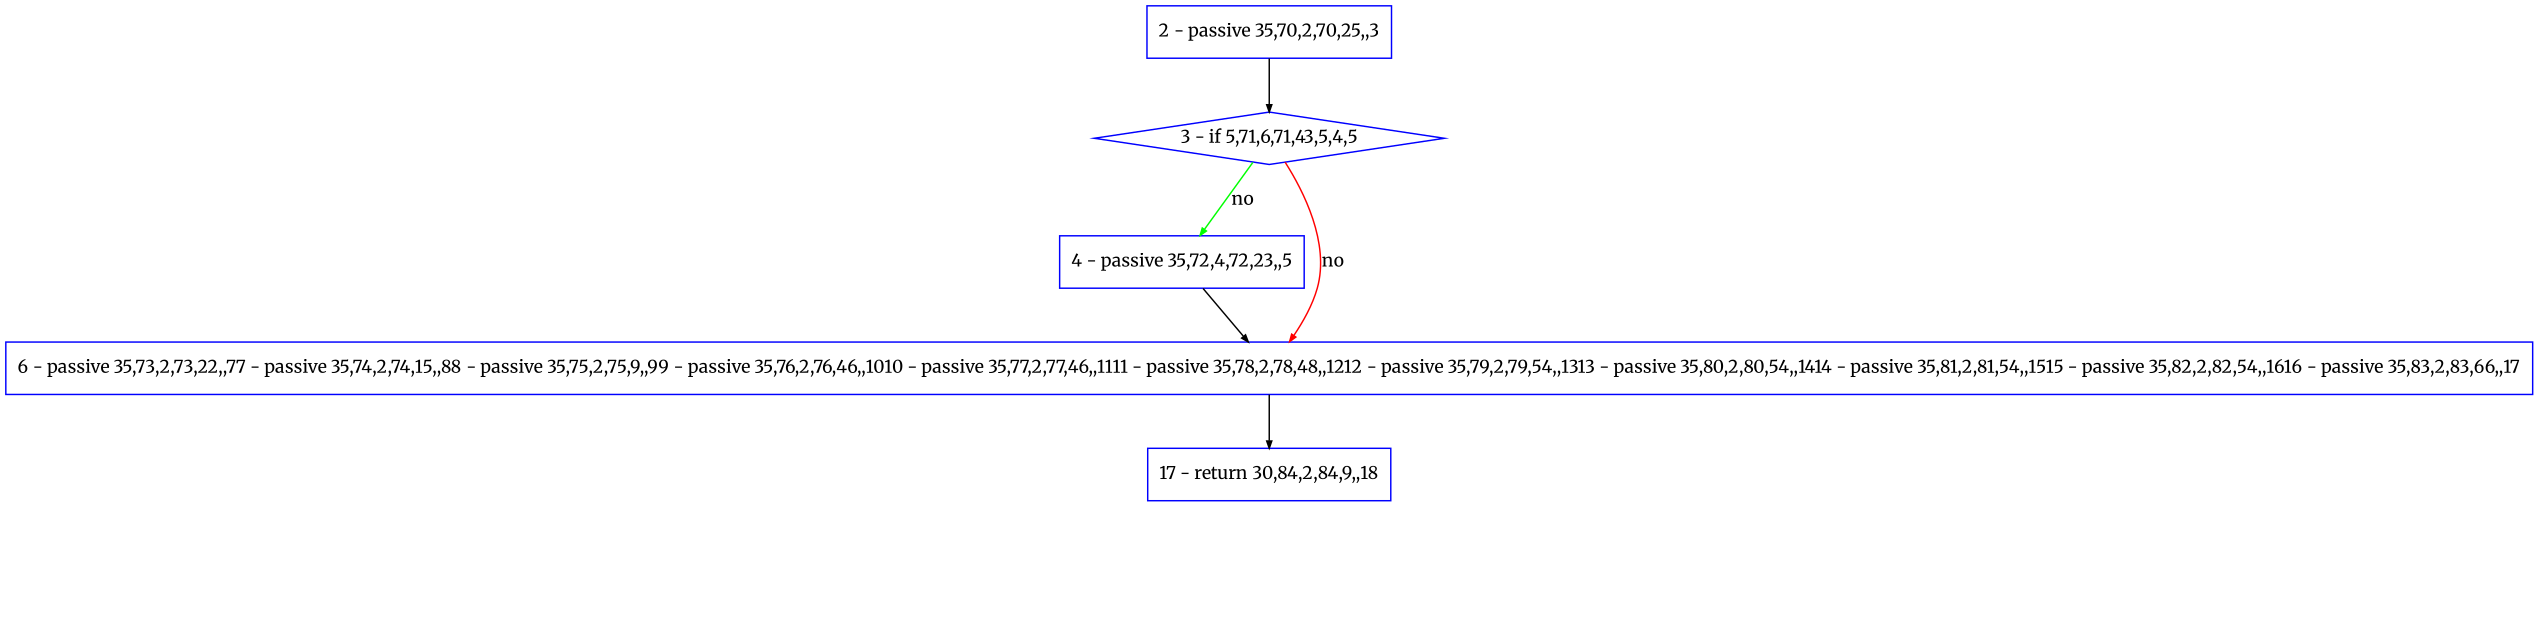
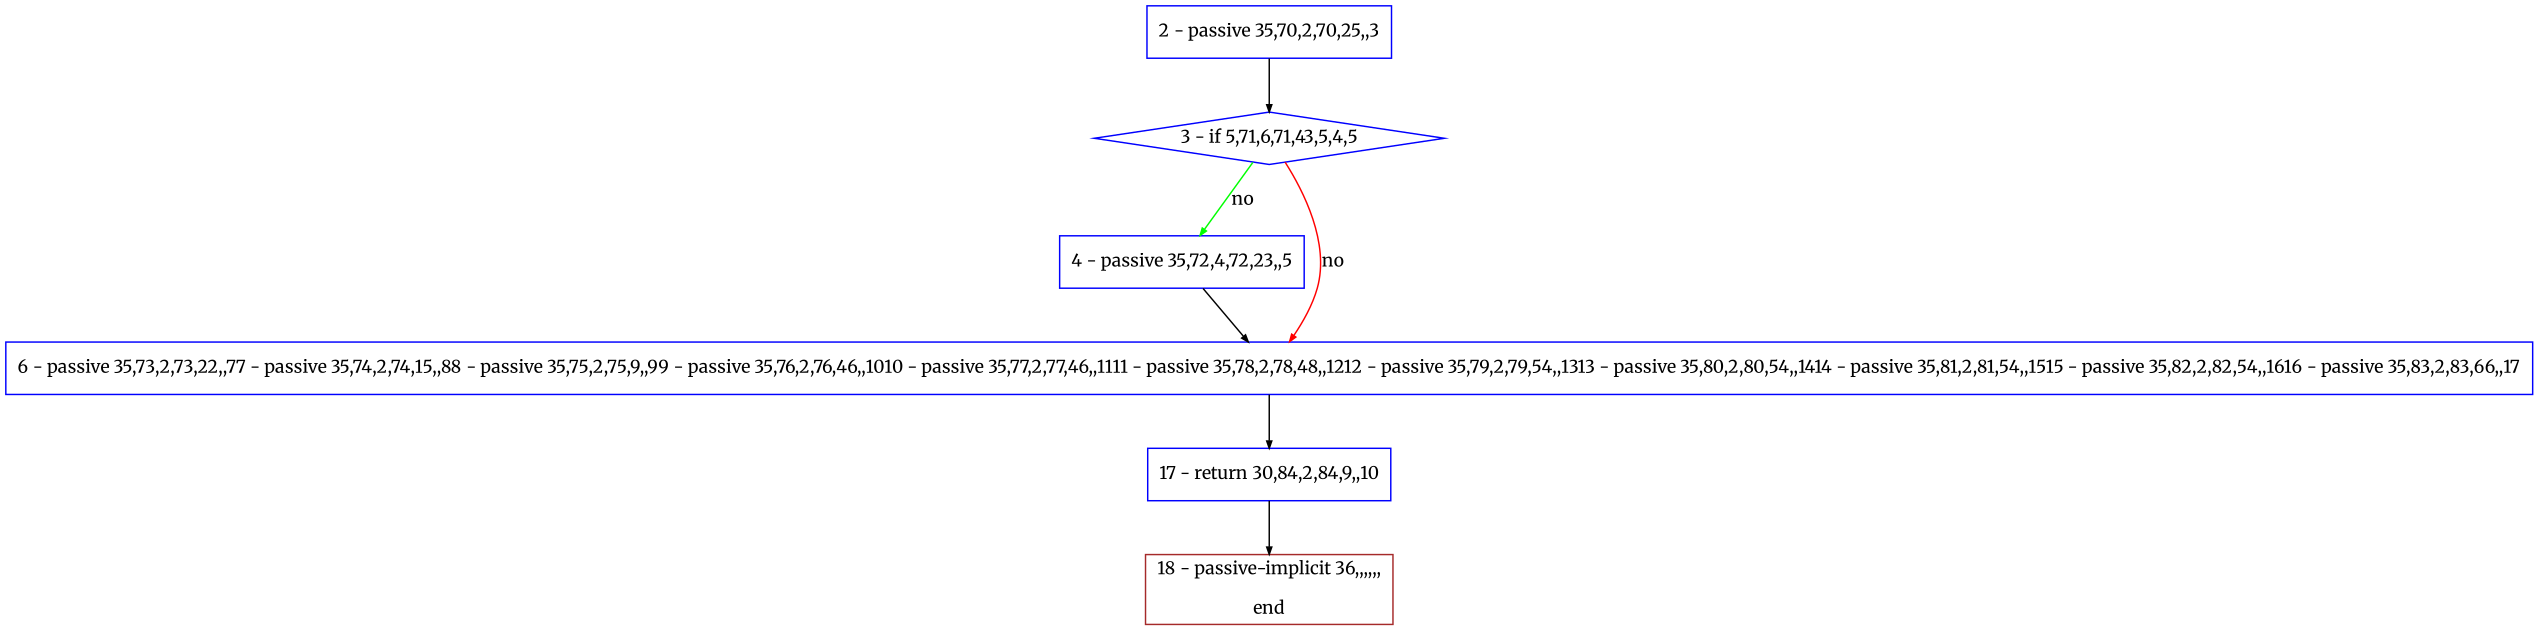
node "17 - return 30,84,2,84,9,,18": label "17 - return 30,84,2,84,9,,18" -> "17 - return 30,84,2,84,9,,10"
node "18 - passive-implicit 36,,,,,, end": added
